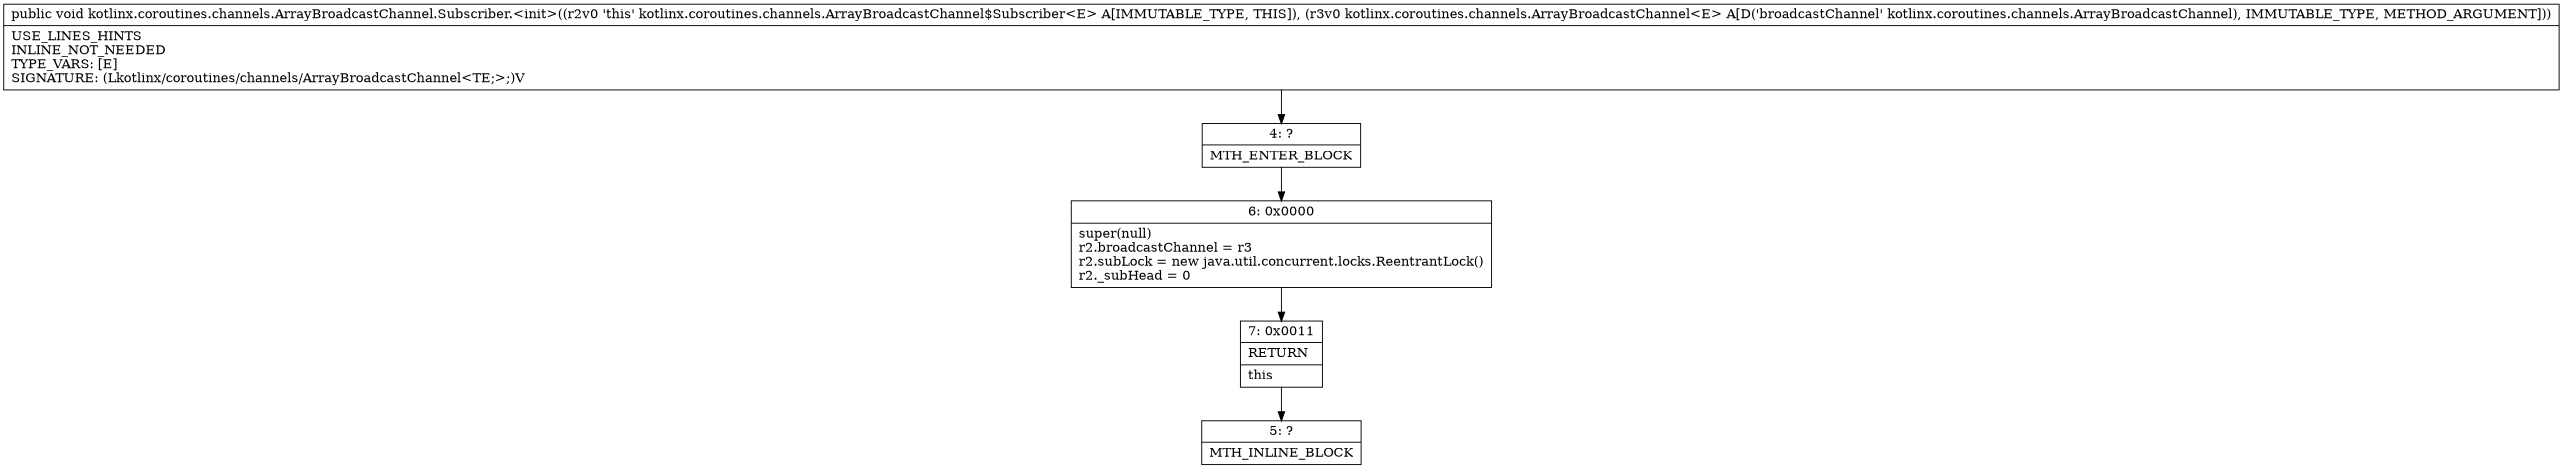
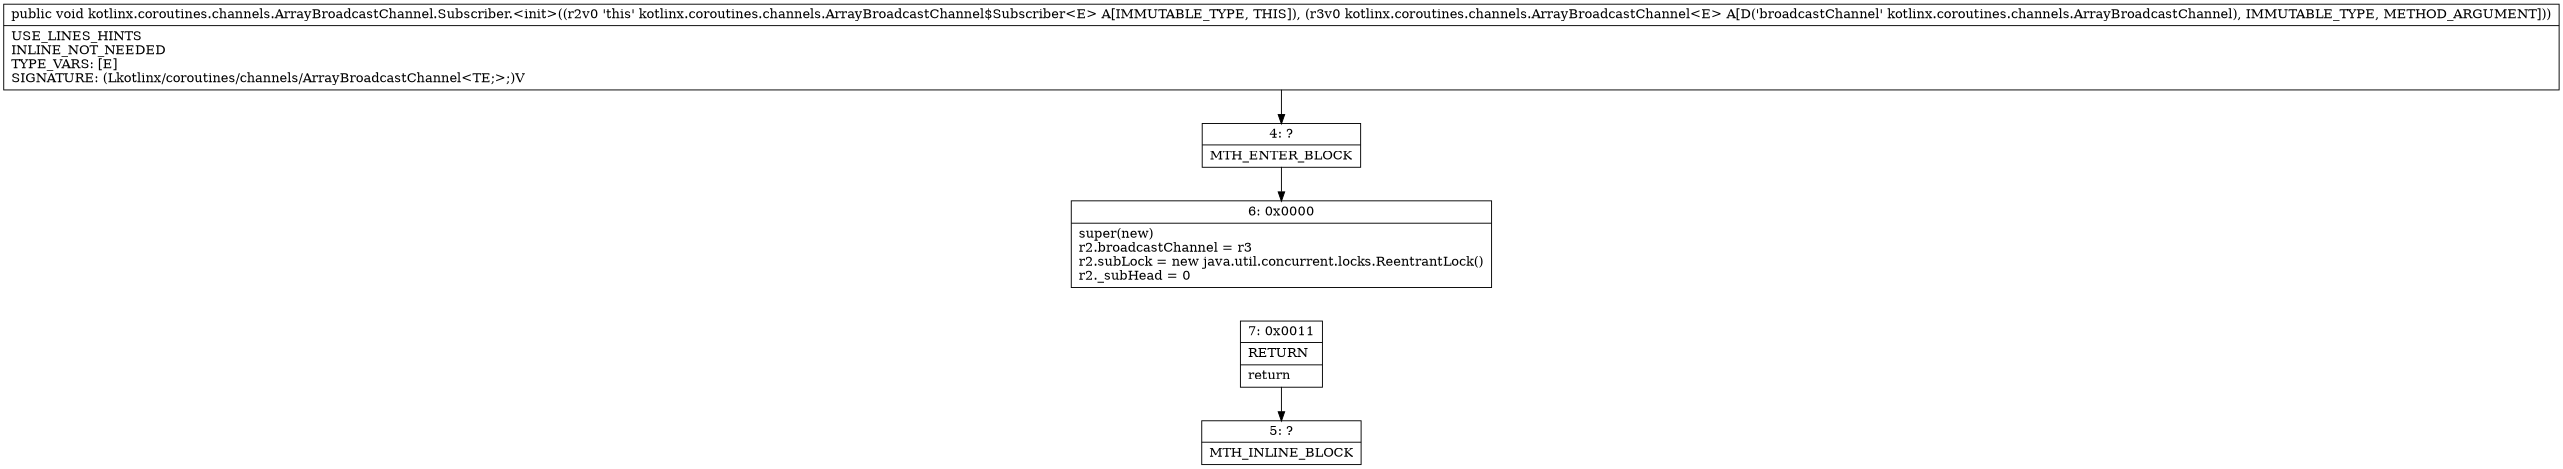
node "6: 0x0000": text "super(null)" -> "super(new)"
edge "6: 0x0000" -> "7: 0x0011": removed
node "7: 0x0011": text "this" -> "return"
